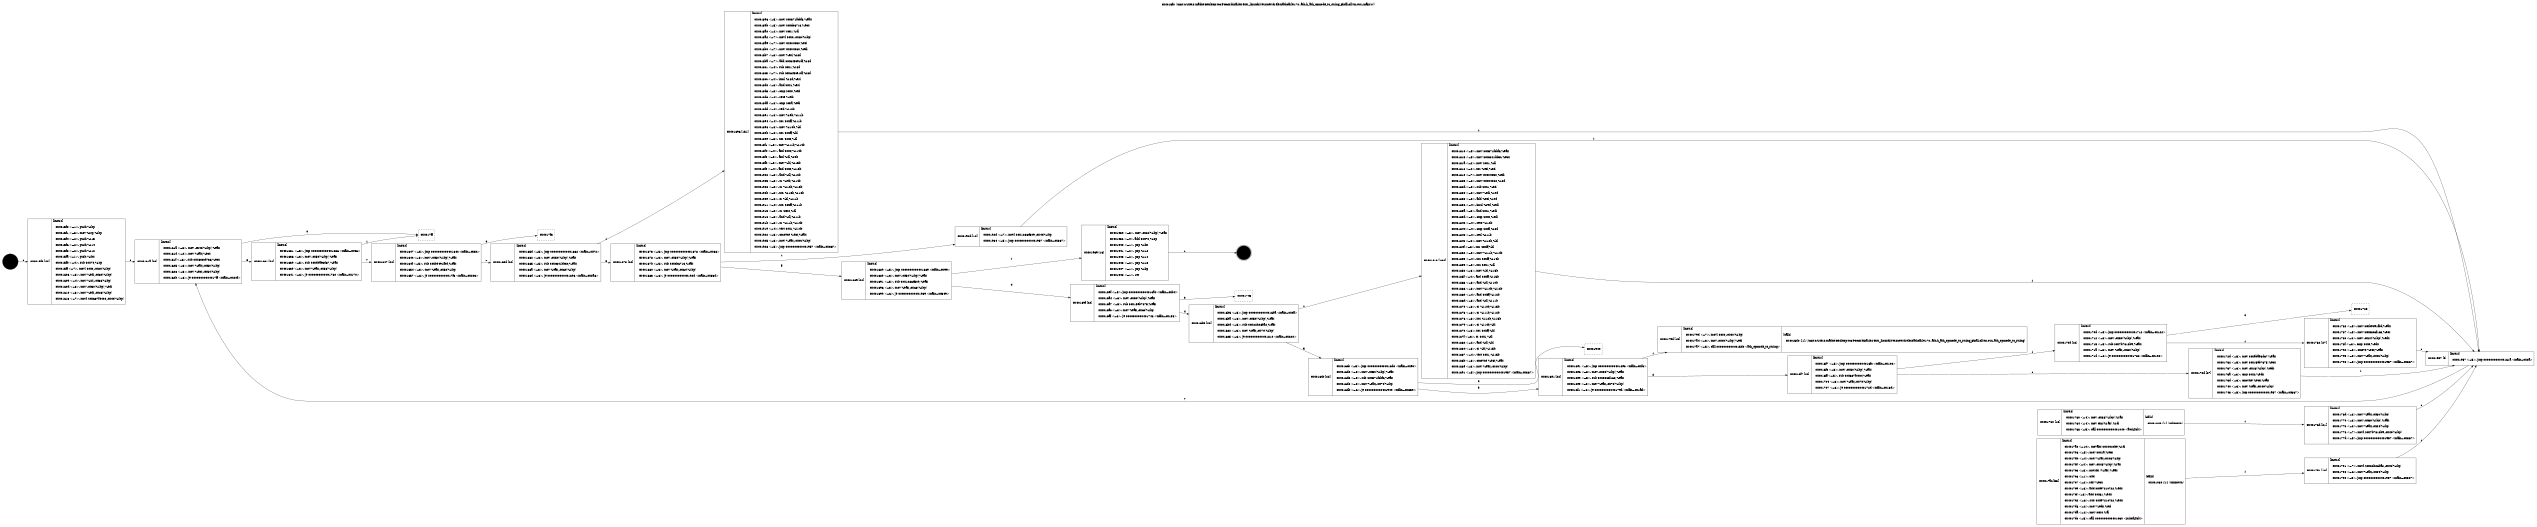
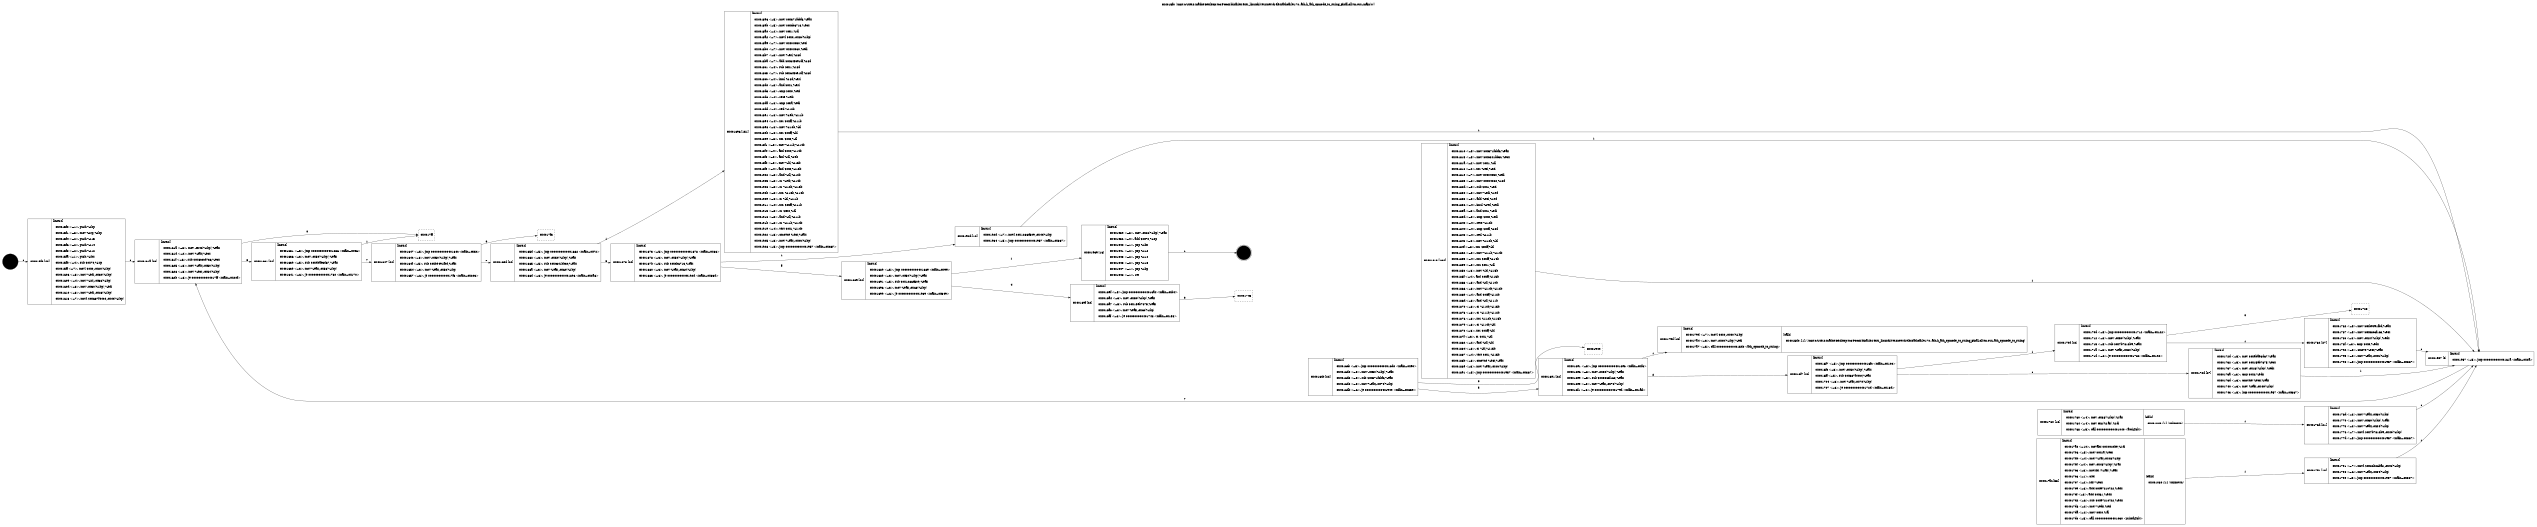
node "0x4016b5 [22]": removed
